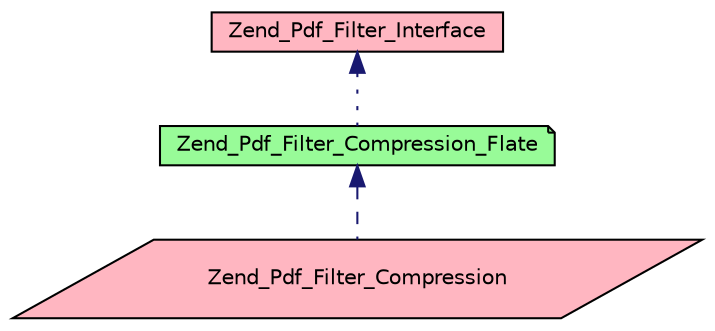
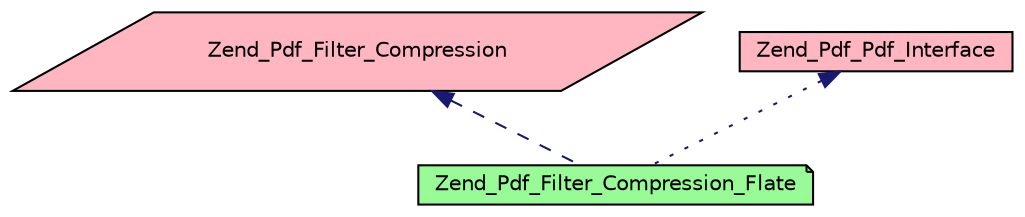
node "Zend_Pdf_Filter_Interface": label "Zend_Pdf_Filter_Interface" -> "Zend_Pdf_Pdf_Interface"
edge "Zend_Pdf_Filter_Compression" -> "Zend_Pdf_Filter_Compression_Flate": reversed
